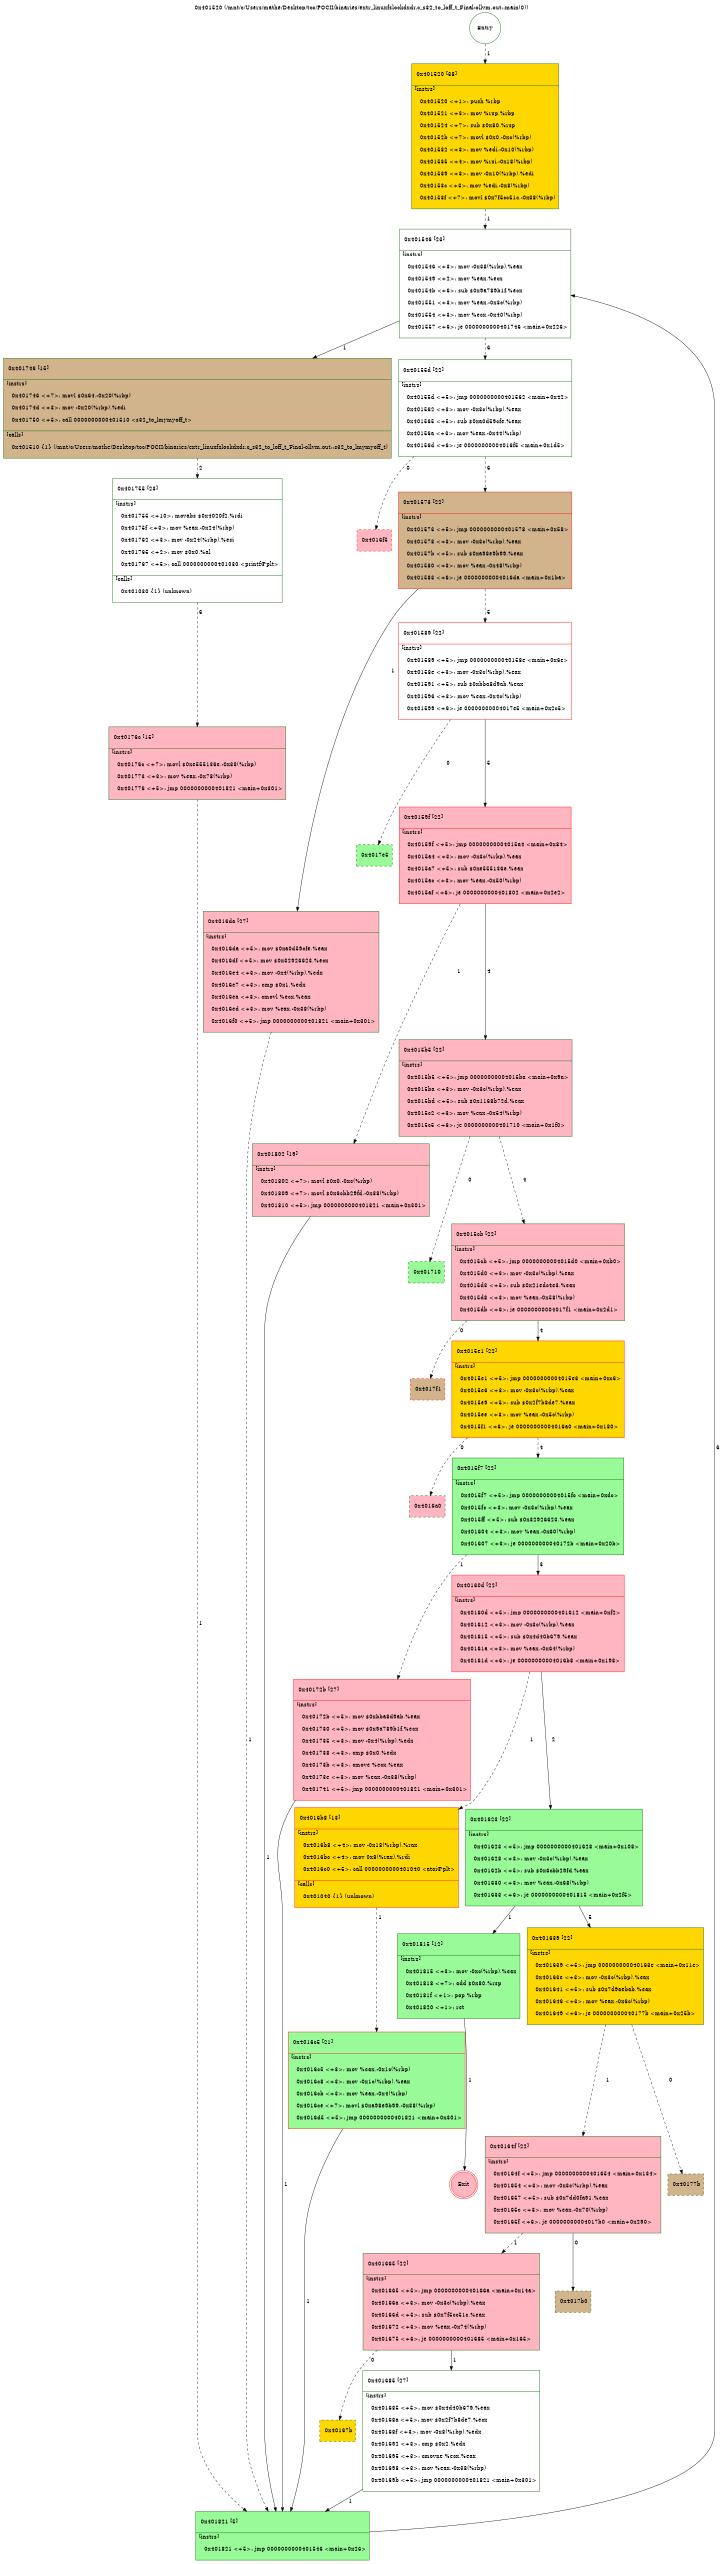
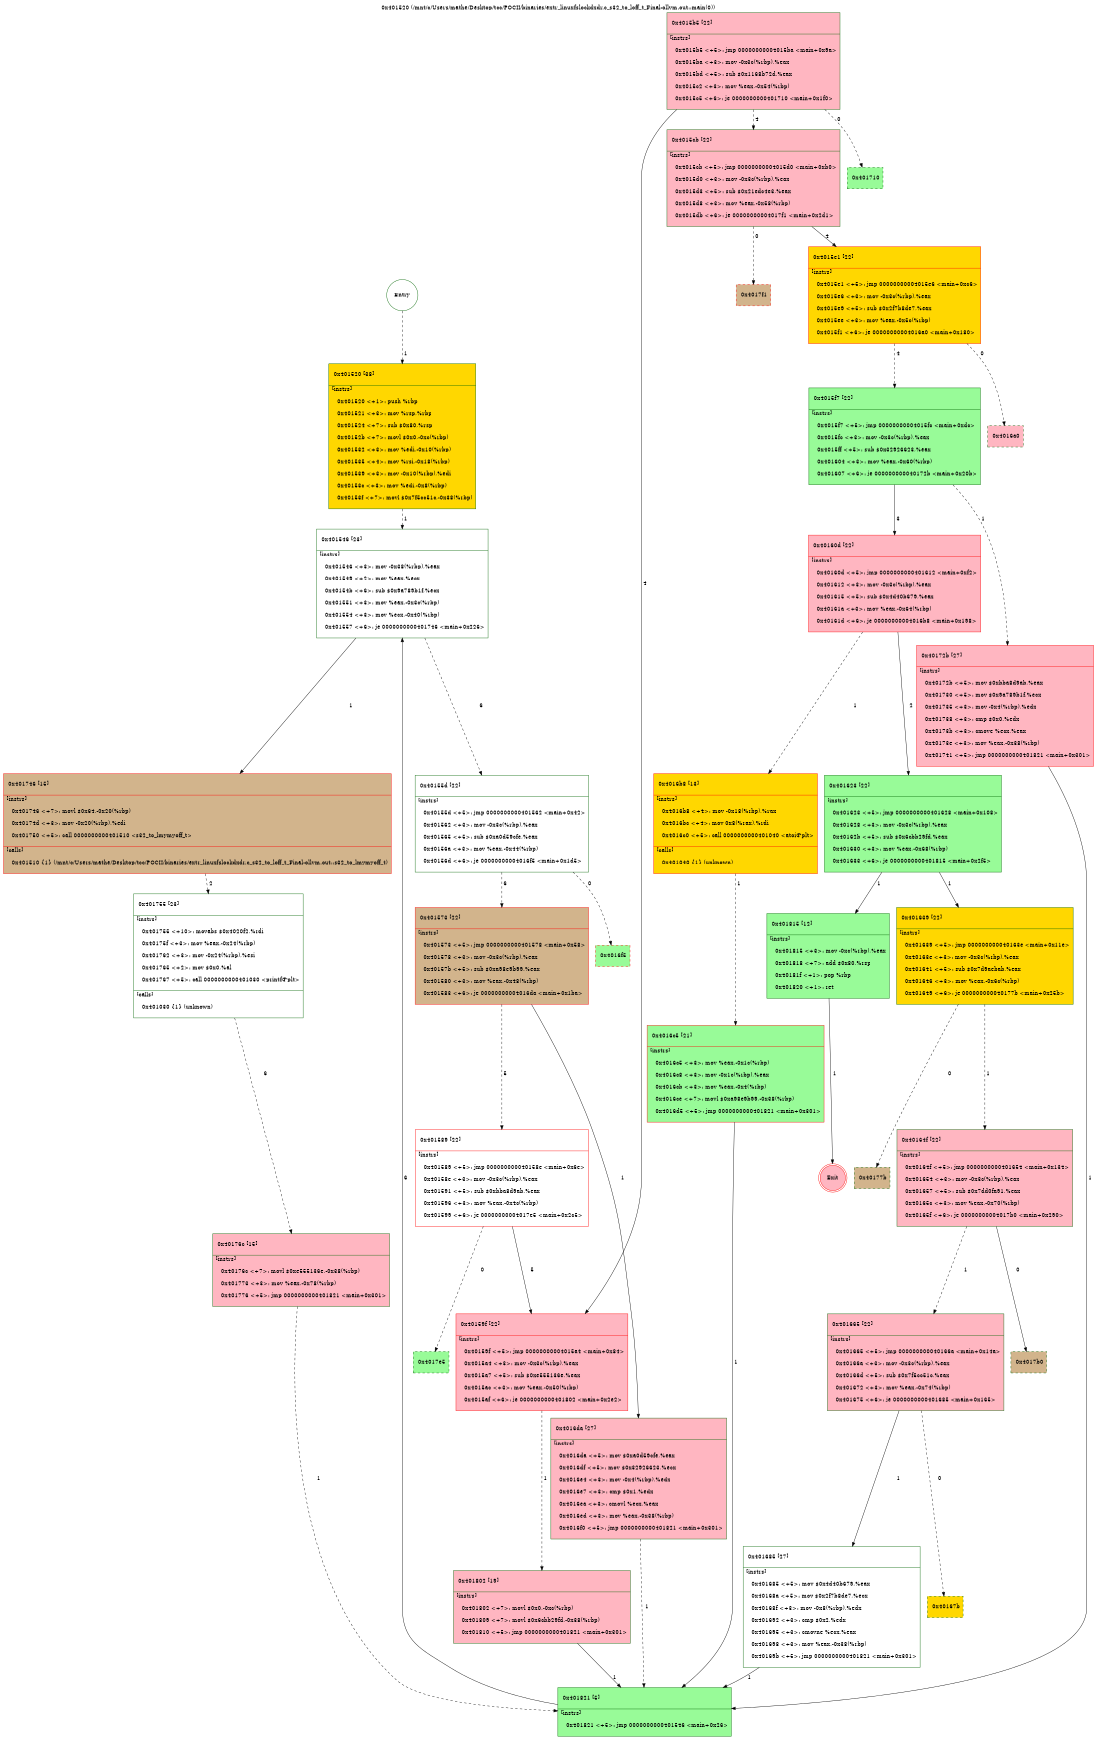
node "0x401746 [15]": color darkgreen -> red
node "0x4016f5": fillcolor lightpink -> palegreen
edge "0x40159f [22]" -> "0x4015b5 [22]": reversed
edge "0x401623 [22]" -> "0x401639 [22]": label " 5" -> " 1"
